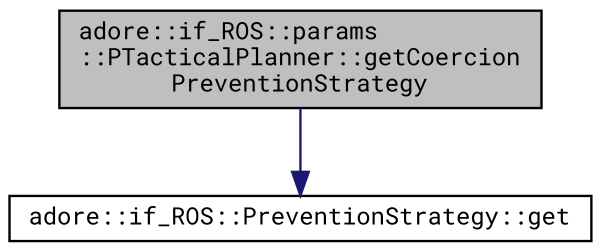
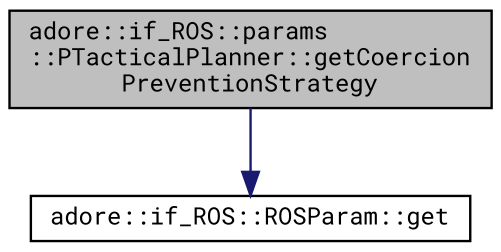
node "adore::if_ROS::PreventionStrategy::get": label "adore::if_ROS::PreventionStrategy::get" -> "adore::if_ROS::ROSParam::get"
